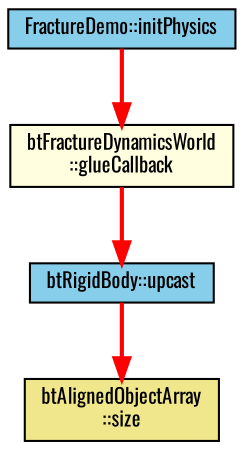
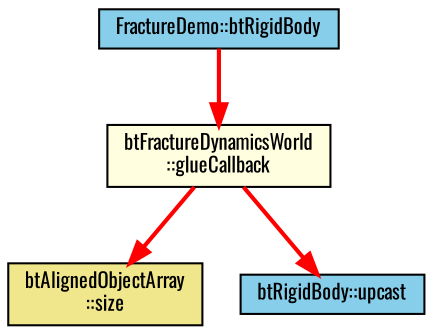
node "FractureDemo::initPhysics": label "FractureDemo::initPhysics" -> "FractureDemo::btRigidBody"
edge "btRigidBody::upcast" -> "btAlignedObjectArray ::size": now "btFractureDynamicsWorld ::glueCallback" -> "btAlignedObjectArray ::size"
